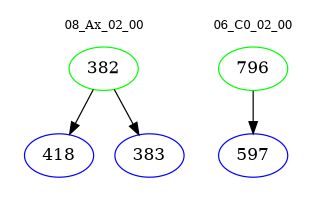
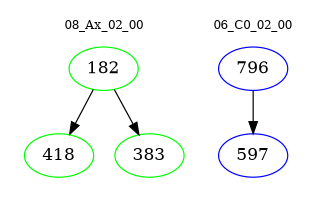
node "382": label "382" -> "182"
node "796": color green -> blue
node "418": color blue -> green
node "383": color blue -> green
